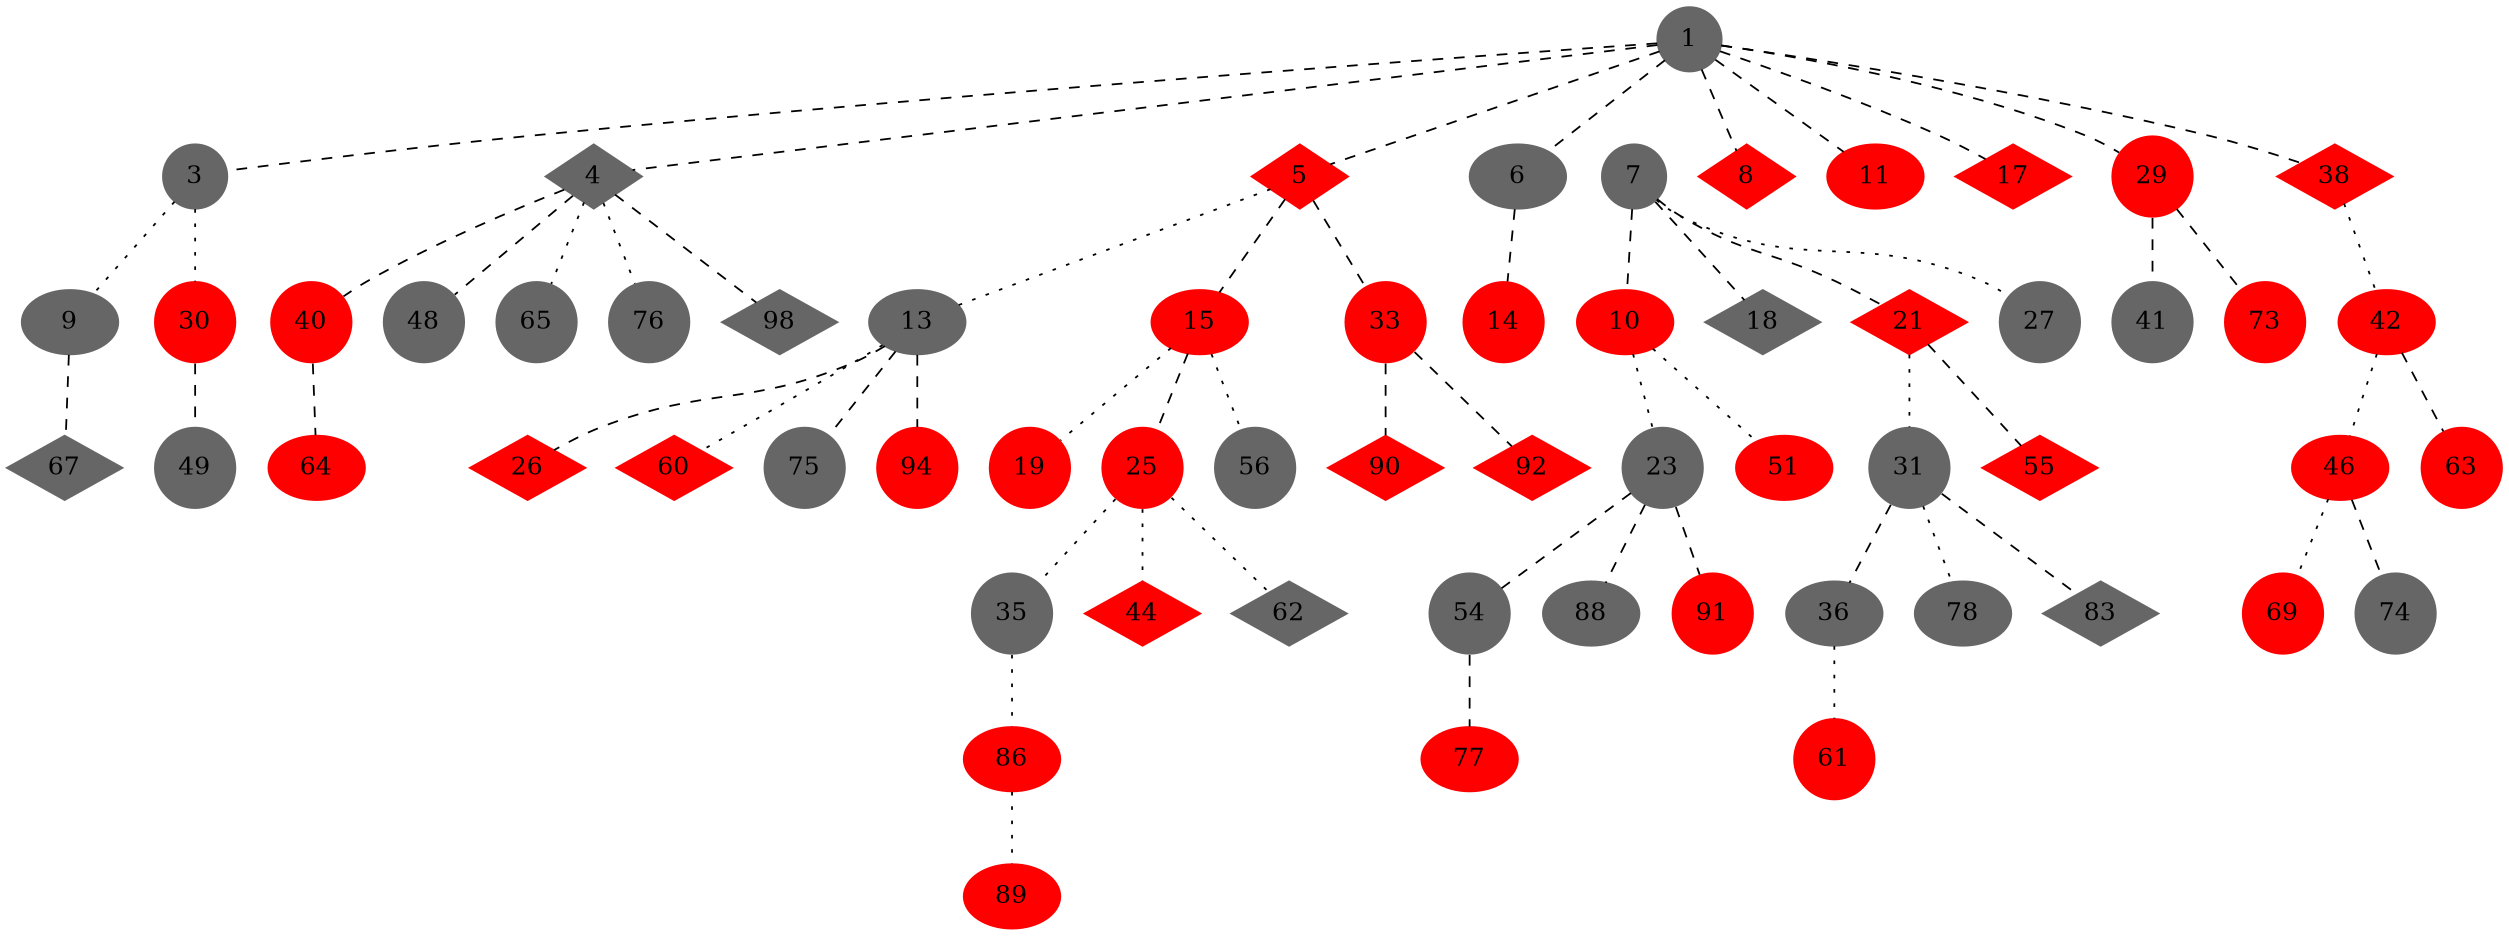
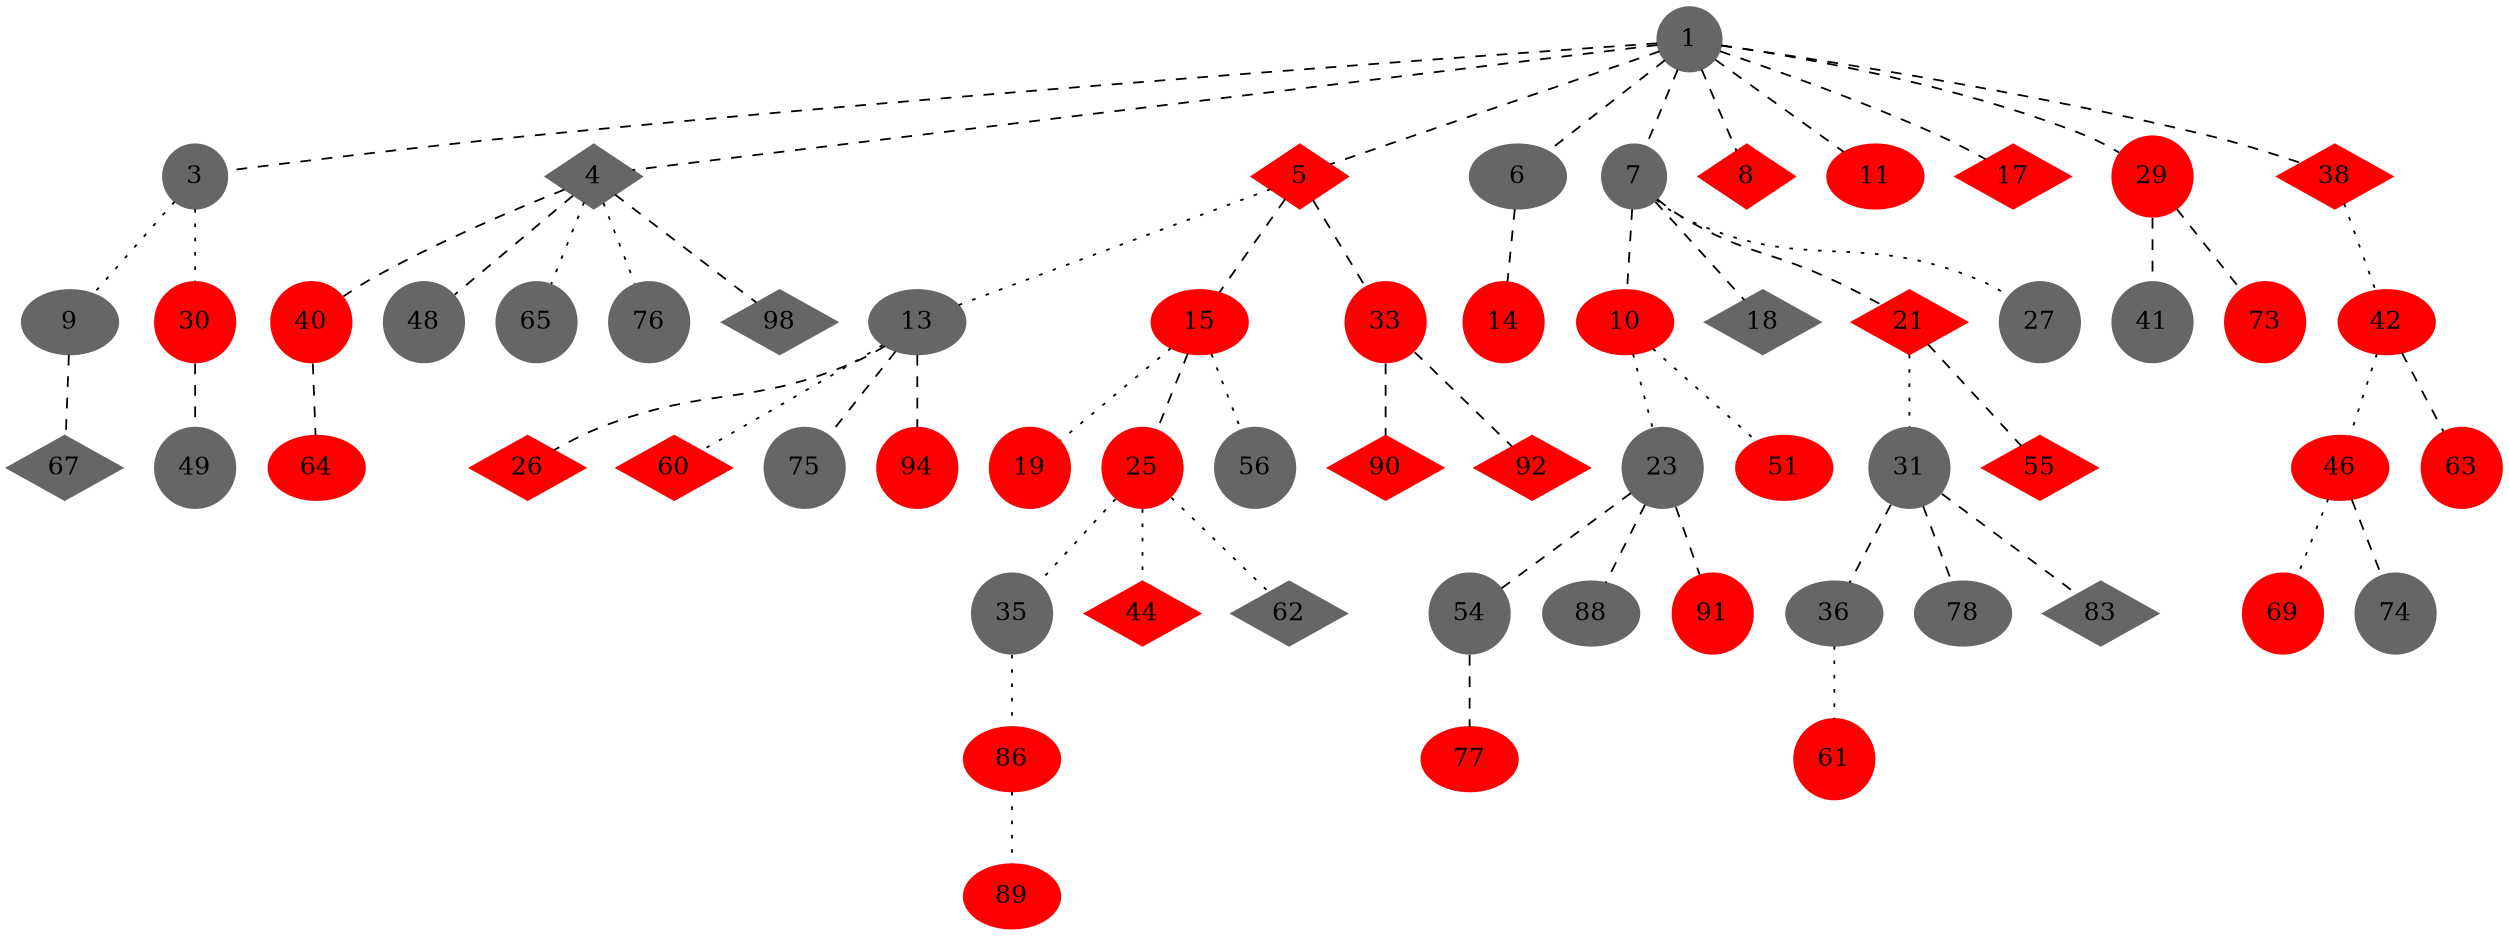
edge "1" -- "7": added
edge "31" -- "78": style dotted -> dashed
